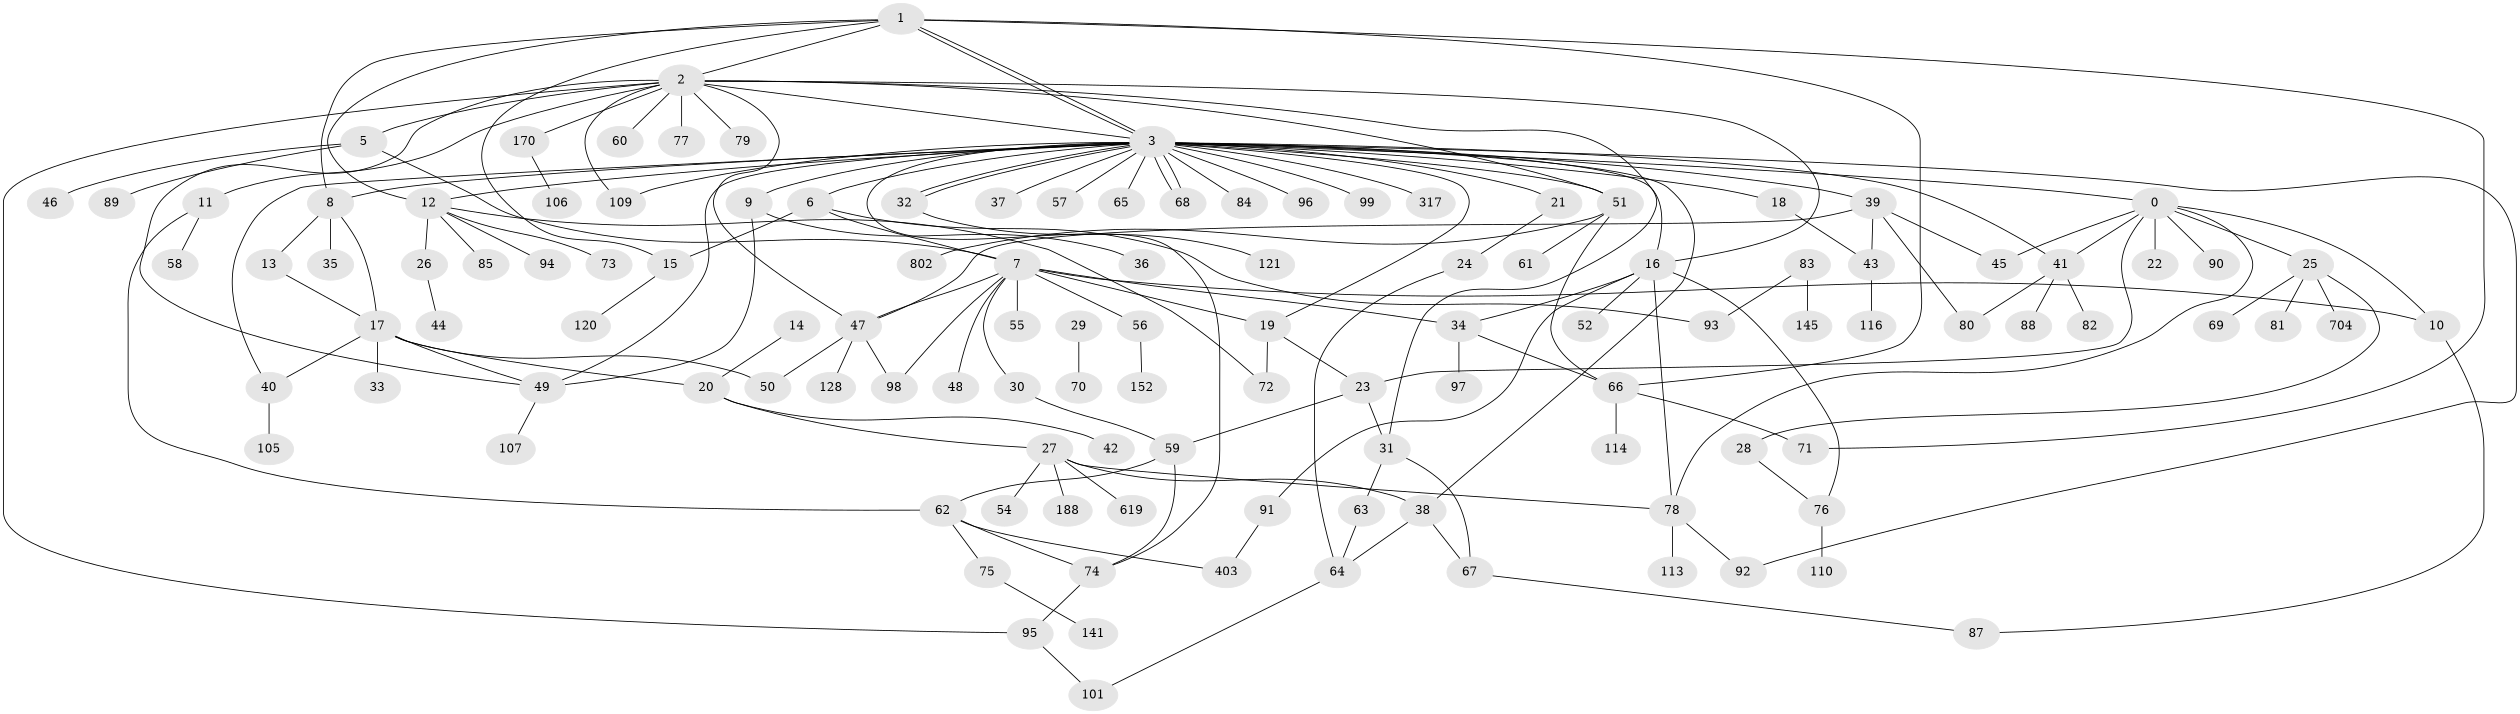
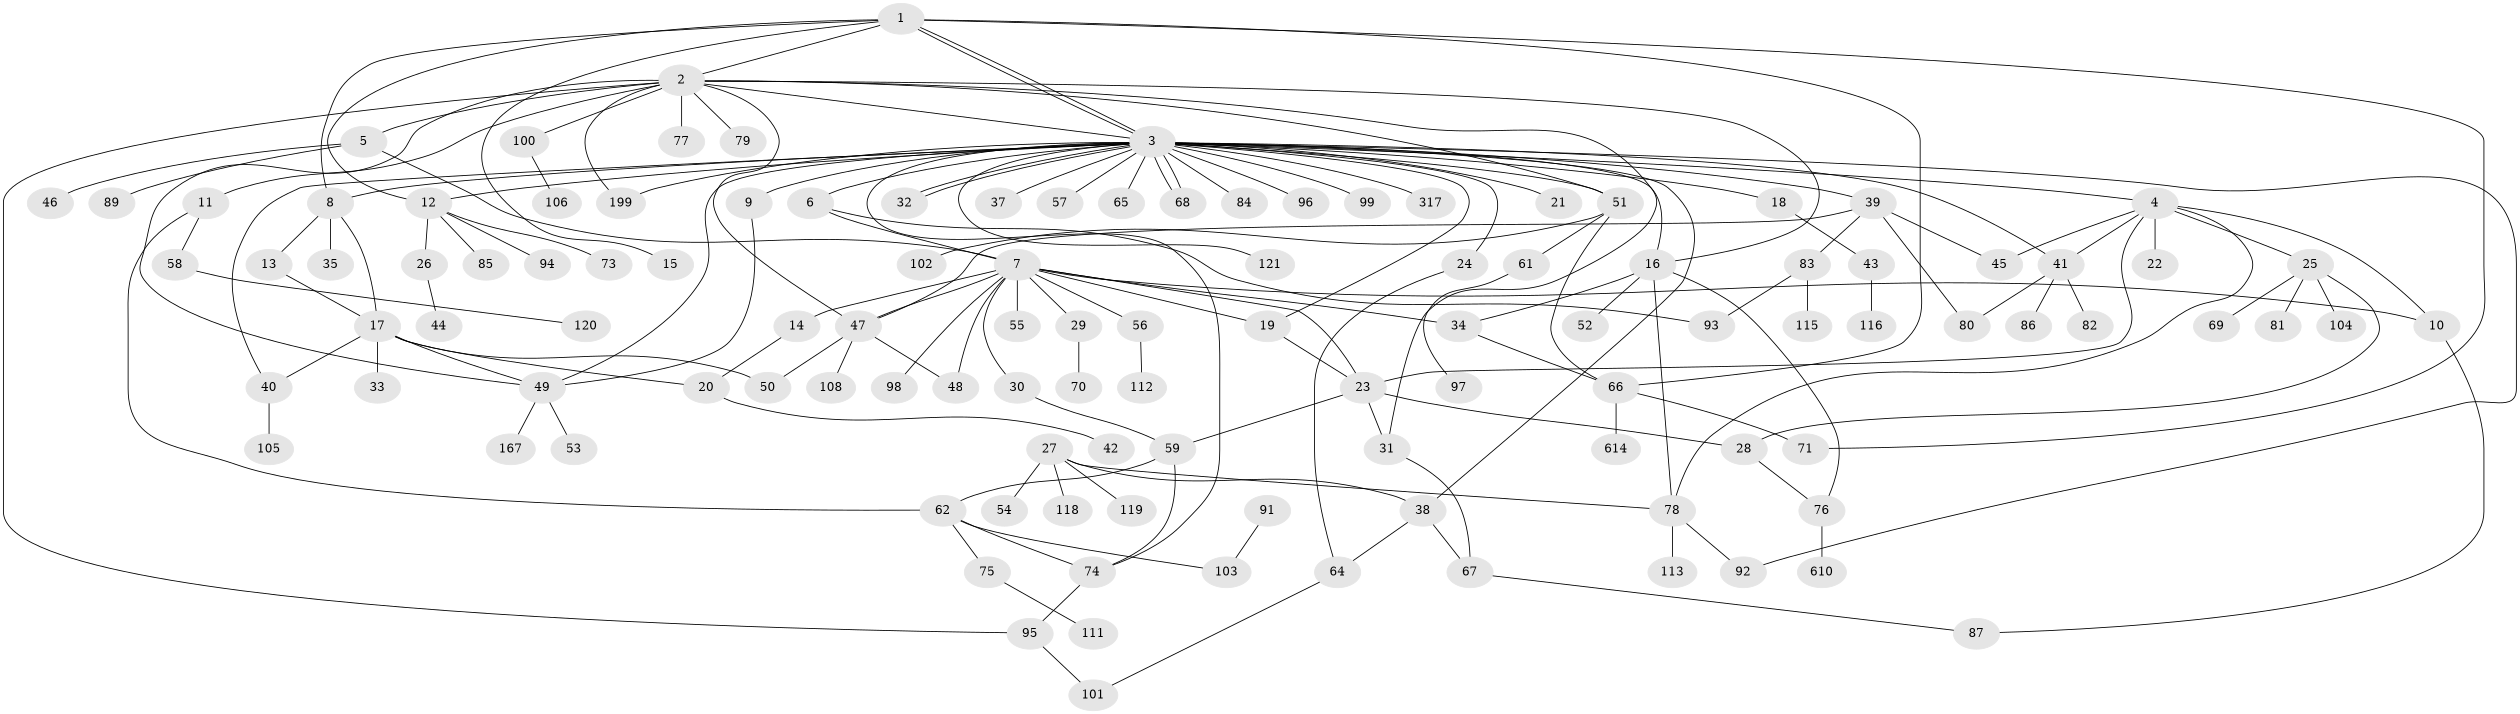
node "170": label "170" -> "100"
node "60": removed
node "109": label "109" -> "199"
node "0": label "0" -> "4"
edge "39" -- "43": now "39" -- "83"
edge "6" -- "15": removed
edge "32" -- "121": now "3" -- "121"
edge "21" -- "24": now "3" -- "24"
node "802": label "802" -> "102"
node "36": removed
node "90": removed
edge "7" -- "14": added
edge "15" -- "120": now "58" -- "120"
edge "7" -- "29": added
edge "7" -- "23": added
node "145": label "145" -> "115"
node "88": label "88" -> "86"
node "704": label "704" -> "104"
edge "47" -- "98": now "47" -- "48"
edge "34" -- "97": now "61" -- "97"
node "128": label "128" -> "108"
node "152": label "152" -> "112"
node "72": removed
edge "16" -- "91": removed
edge "23" -- "28": added
edge "20" -- "27": removed
node "107": label "107" -> "167"
node "53": added
node "114": label "114" -> "614"
node "188": label "188" -> "118"
node "619": label "619" -> "119"
node "63": removed
node "403": label "403" -> "103"
node "110": label "110" -> "610"
node "141": label "141" -> "111"
